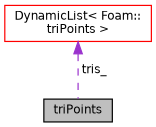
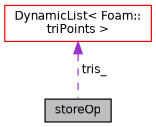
node "triPoints": label "triPoints" -> "storeOp"
